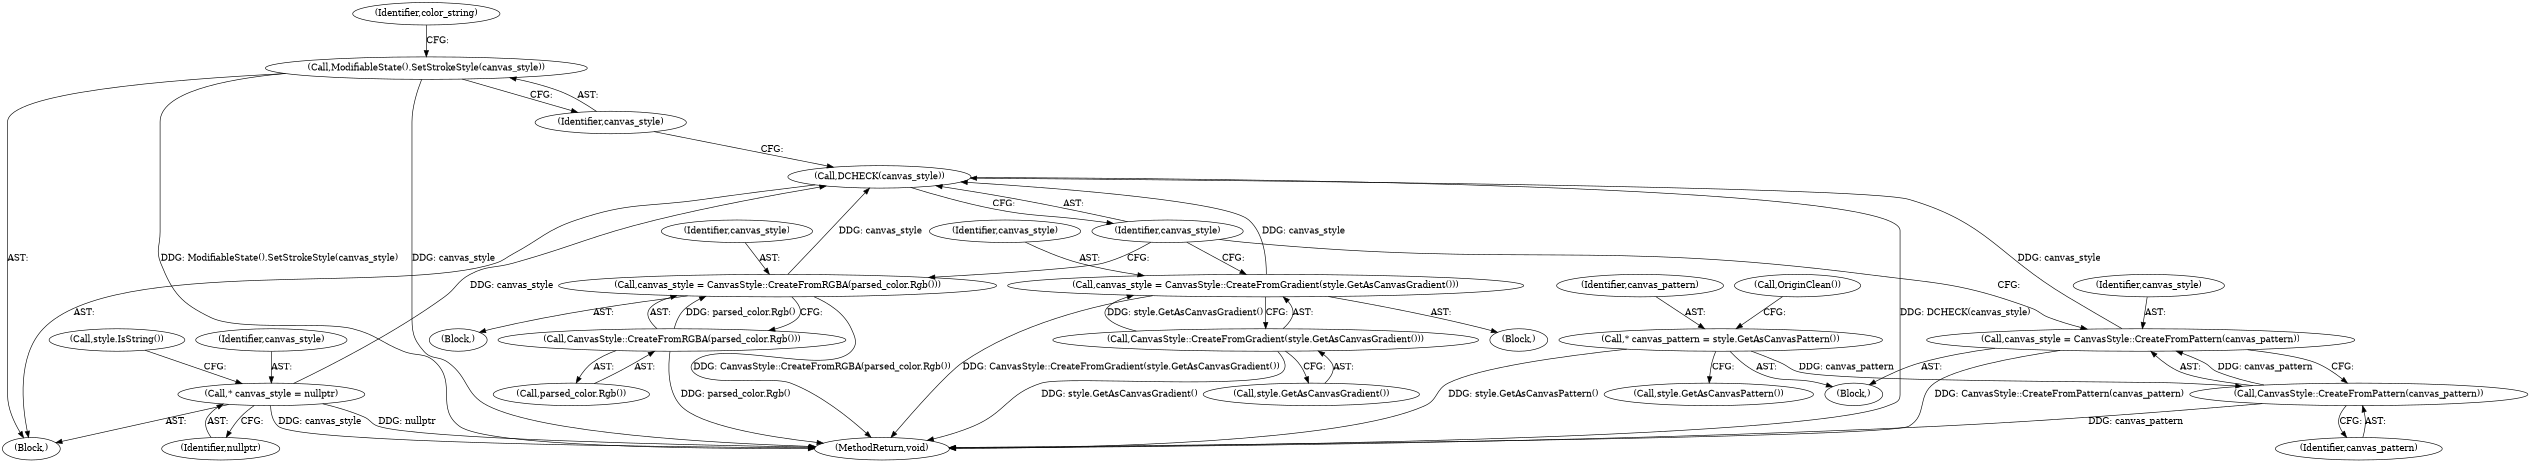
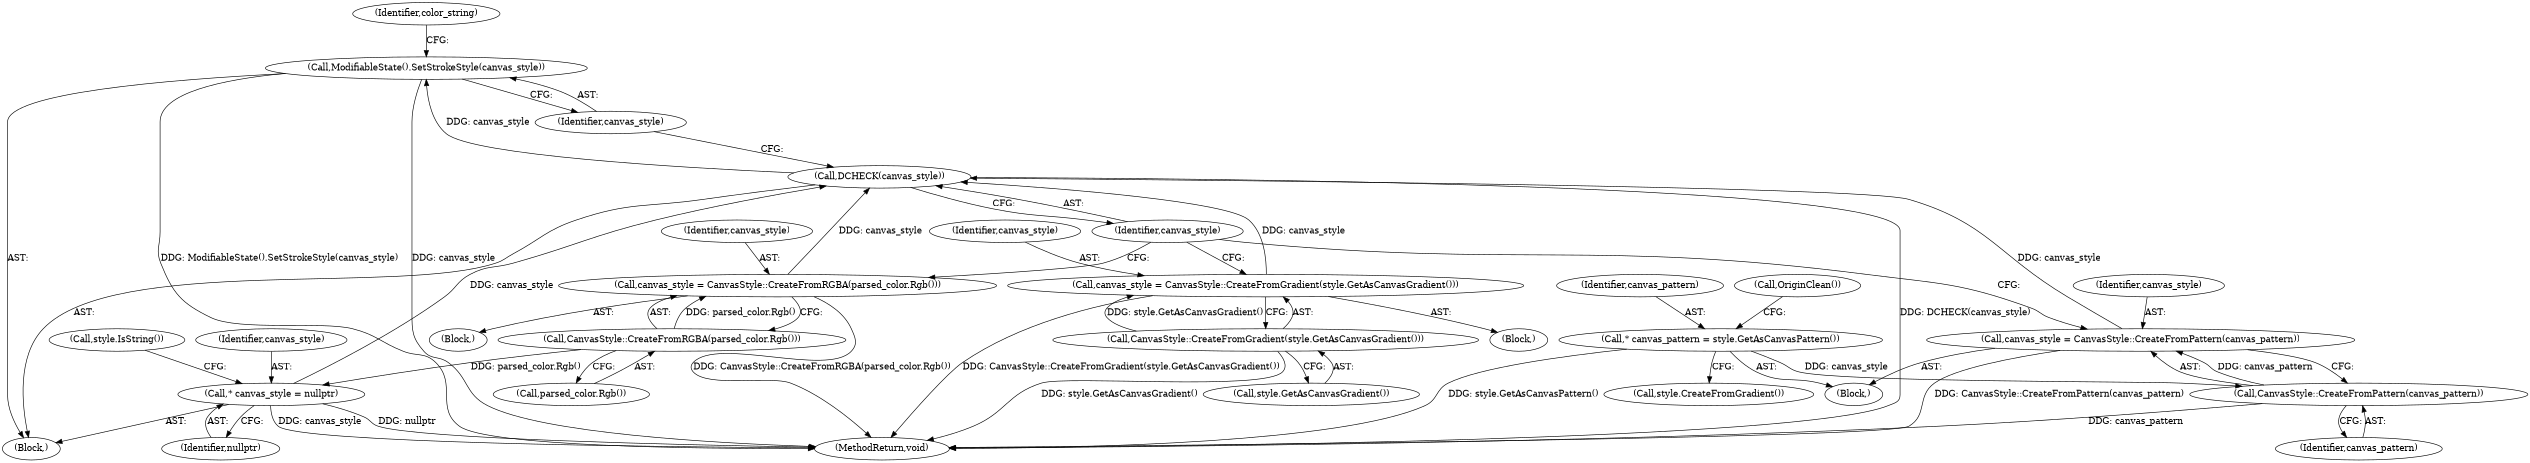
edge "(Call,DCHECK(canvas_style))" -> "(Call,ModifiableState().SetStrokeStyle(canvas_style))": added, label "DDG: canvas_style"
edge "(Call,CanvasStyle::CreateFromRGBA(parsed_color.Rgb()))" -> "(Call,parsed_color.Rgb())": label "AST: " -> "CFG: "
edge "(Call,* canvas_pattern = style.GetAsCanvasPattern())" -> "(Call,CanvasStyle::CreateFromPattern(canvas_pattern))": label "DDG: canvas_pattern" -> "DDG: canvas_style"
node "(Call,style.GetAsCanvasPattern())": label "(Call,style.GetAsCanvasPattern())" -> "(Call,style.CreateFromGradient())"
edge "(Call,CanvasStyle::CreateFromRGBA(parsed_color.Rgb()))" -> "(MethodReturn,void)": now "(Call,CanvasStyle::CreateFromRGBA(parsed_color.Rgb()))" -> "(Call,* canvas_style = nullptr)"
